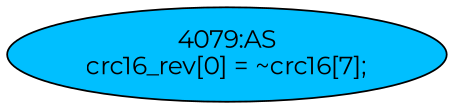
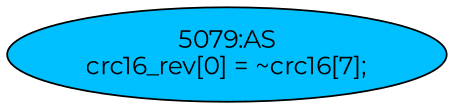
node "4079:AS crc16_rev[0] = ~crc16[7];": label "4079:AS crc16_rev[0] = ~crc16[7];" -> "5079:AS crc16_rev[0] = ~crc16[7];"
